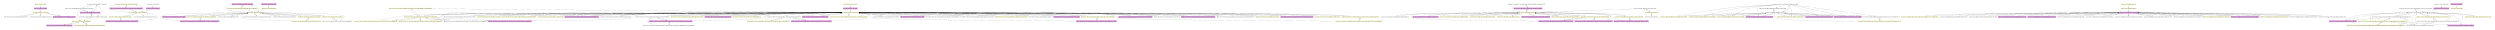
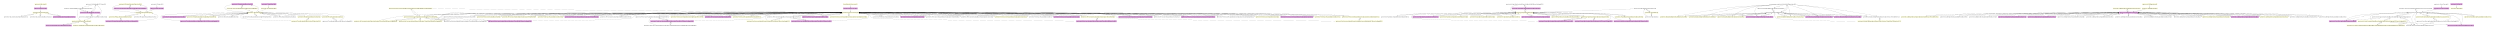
node "xperiments.CallDependencyAnalysis$$anonfun$run$1(2)": added
